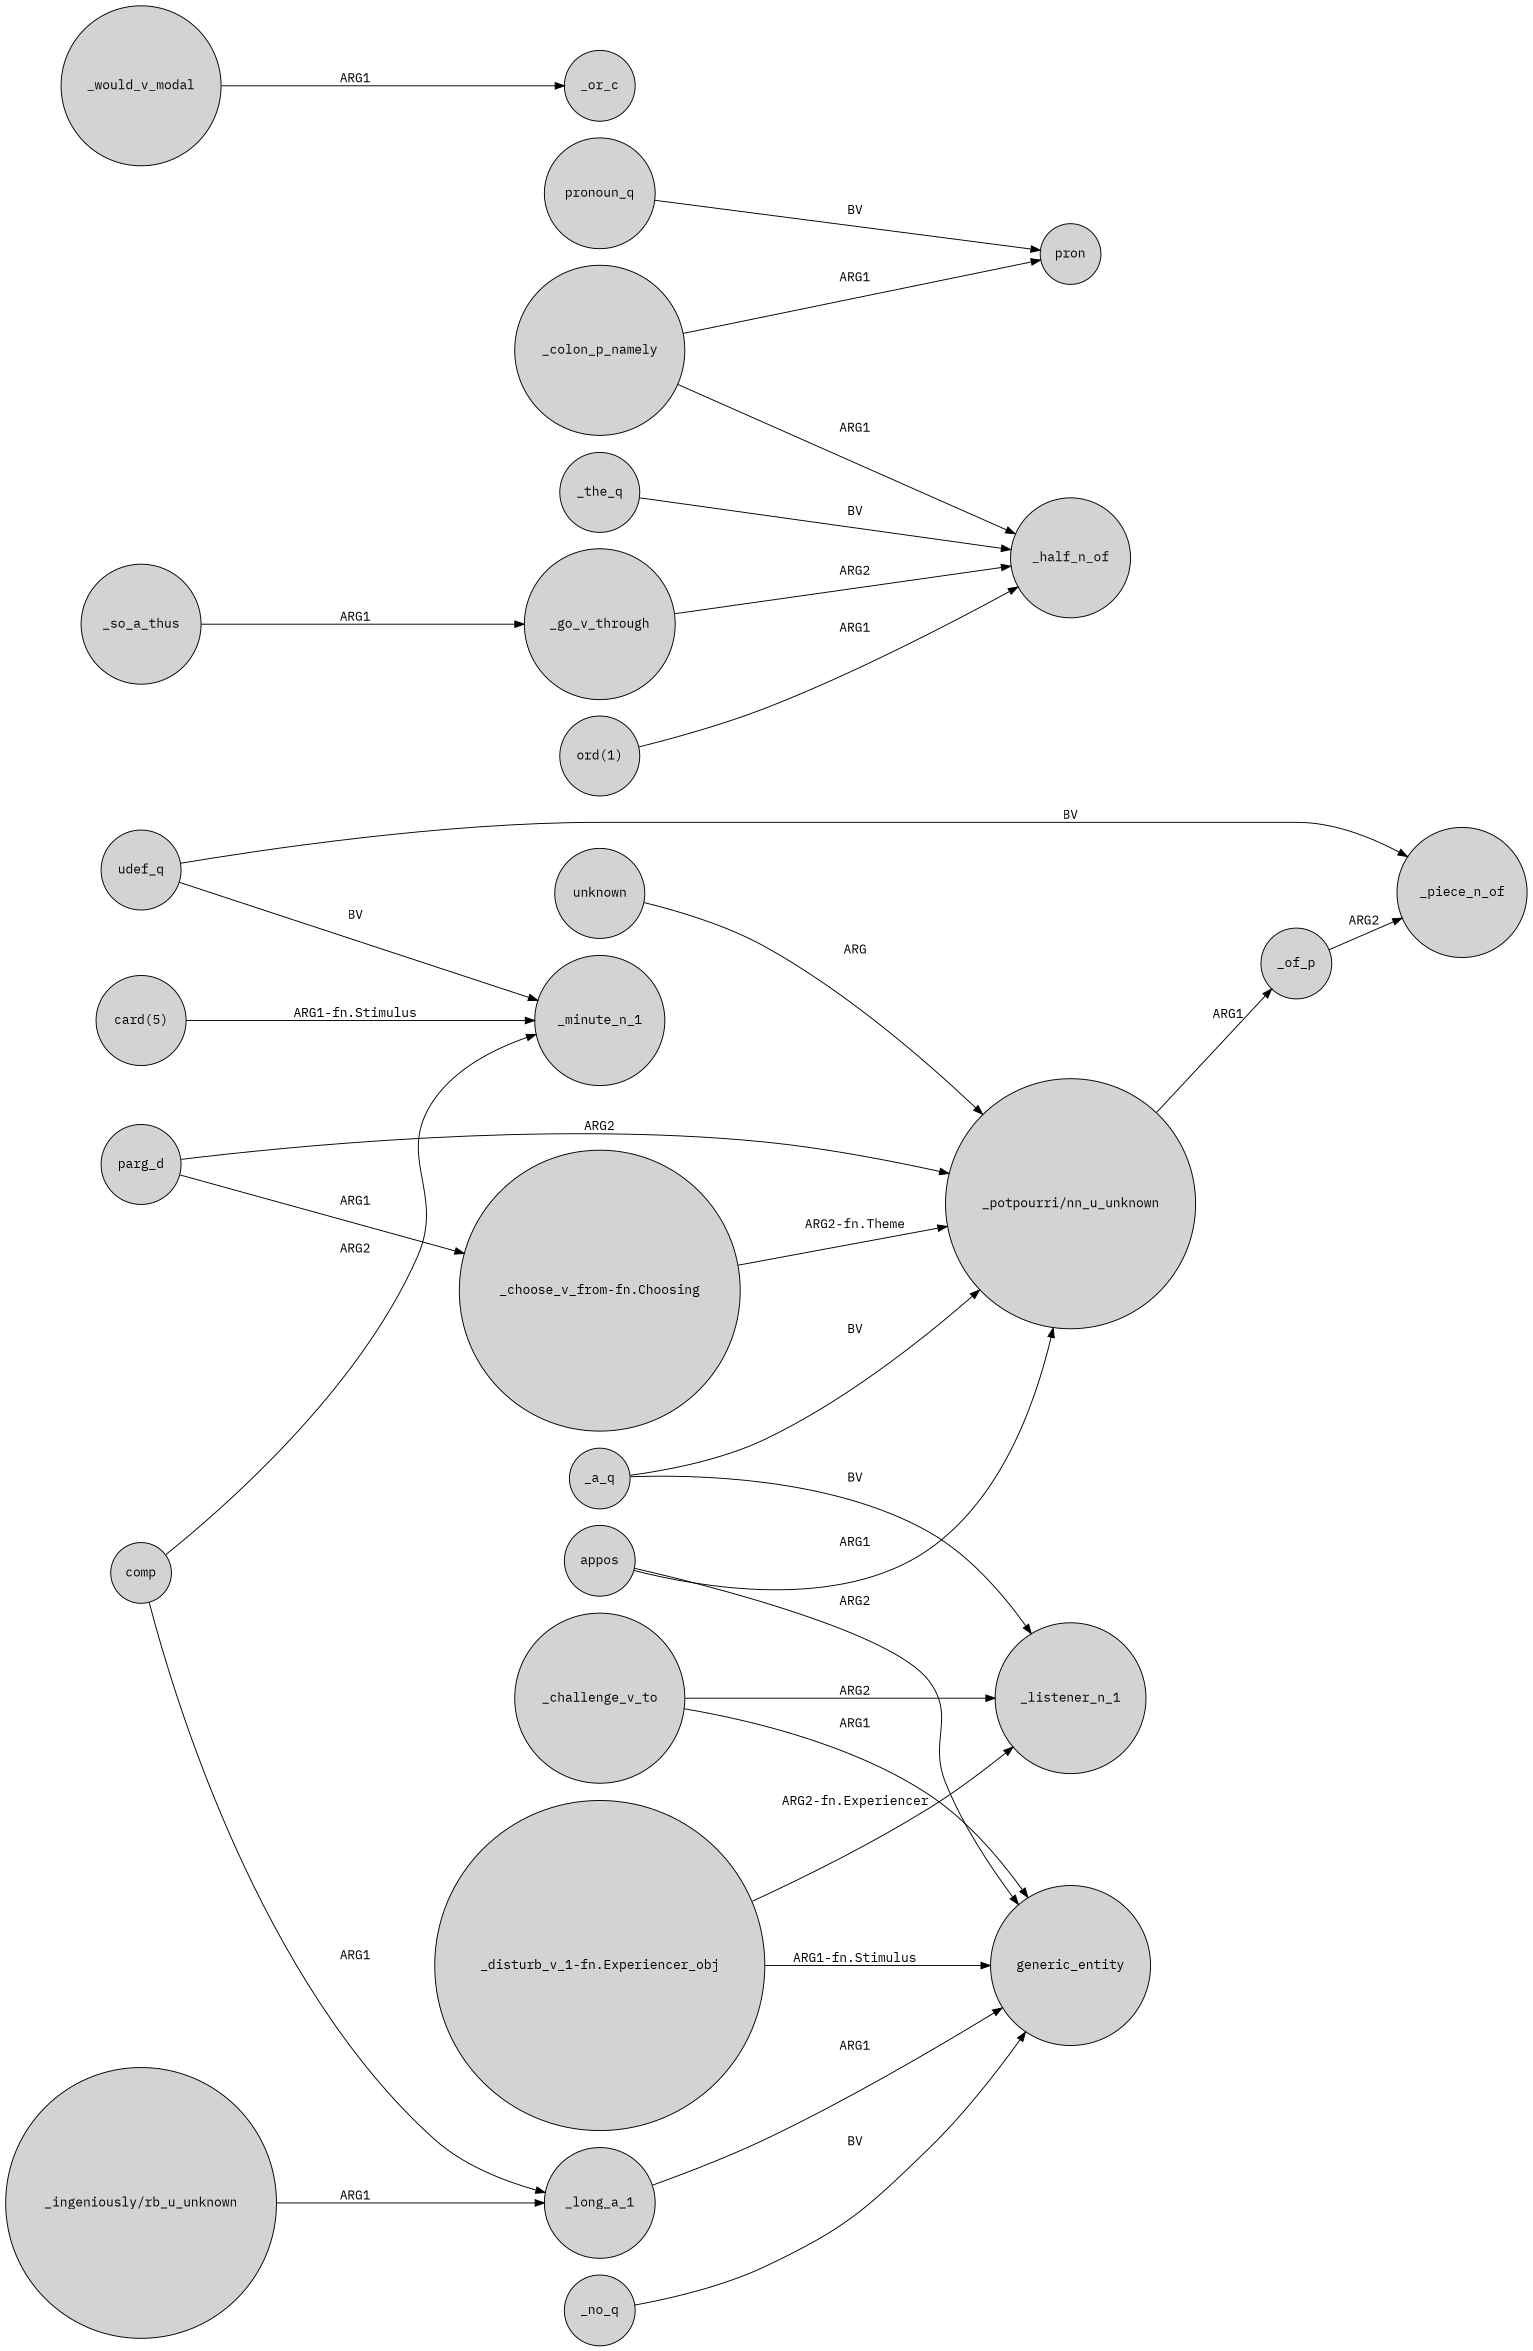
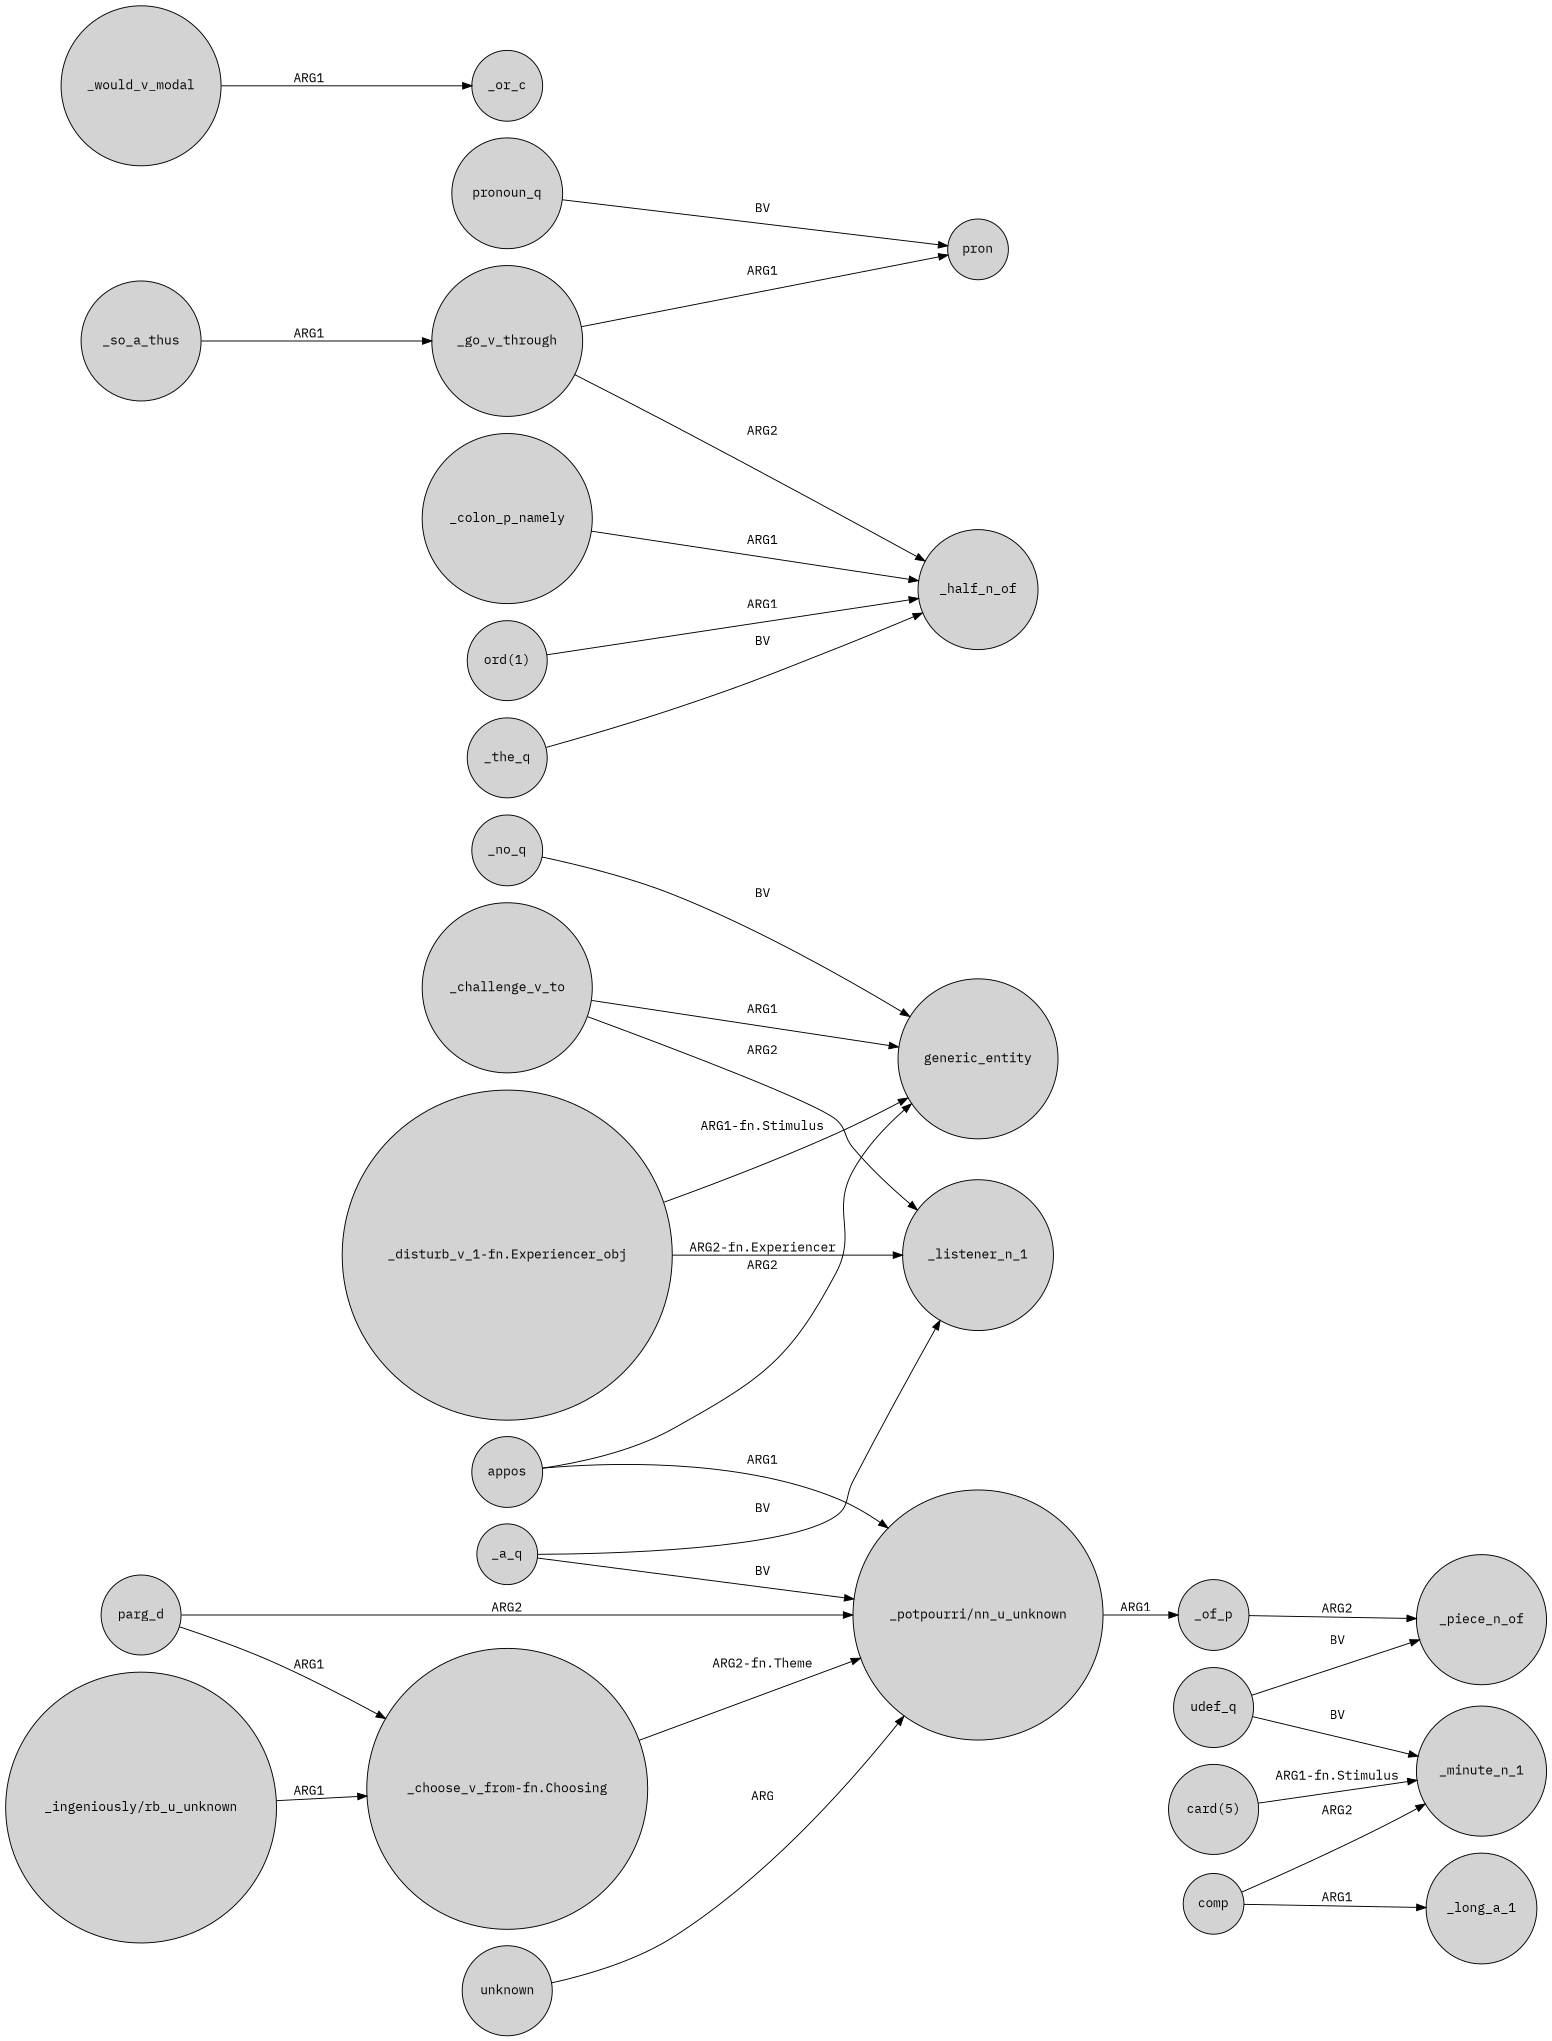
edge "_colon_p_namely" -> "pron": now "_go_v_through" -> "pron"
edge "_long_a_1" -> "generic_entity": removed, label "ARG1"
edge "_ingeniously/rb_u_unknown" -> "_long_a_1": now "_ingeniously/rb_u_unknown" -> "_choose_v_from-fn.Choosing"
